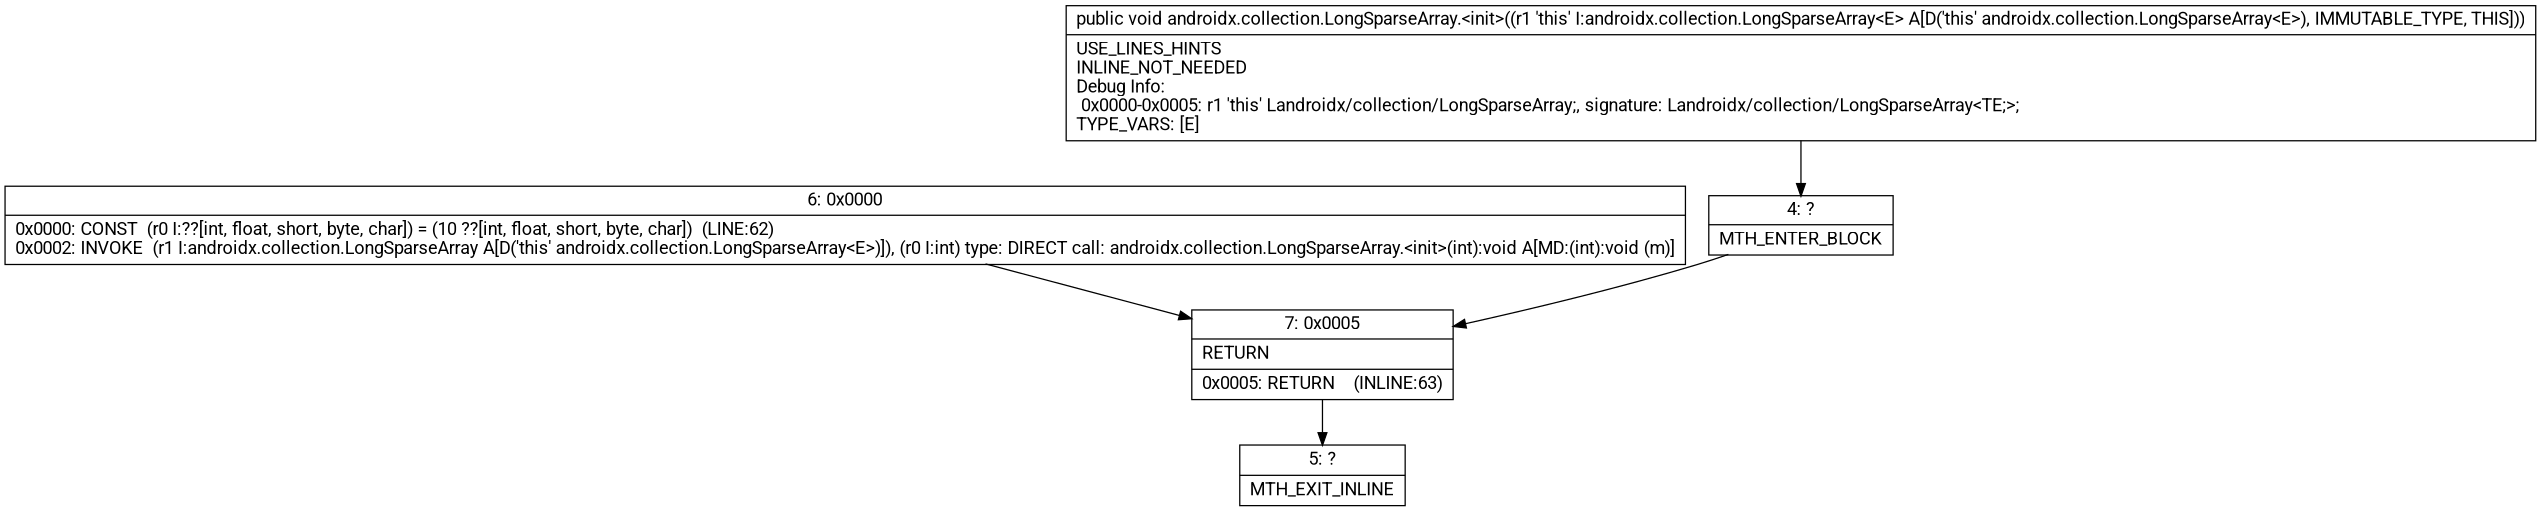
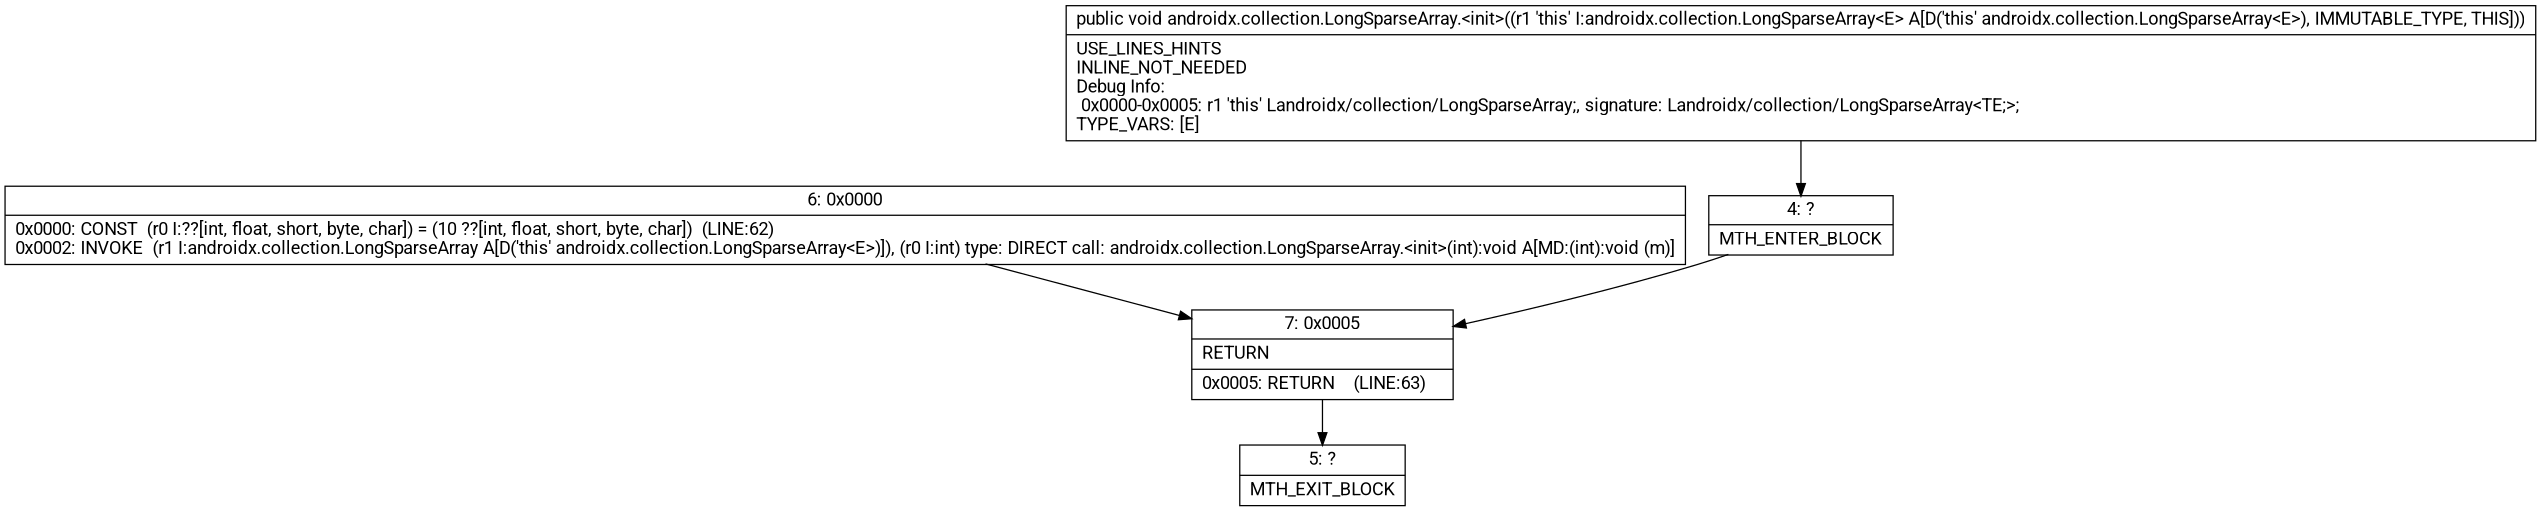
node "7: 0x0005": text "0x0005: RETURN    (INLINE:63)" -> "0x0005: RETURN    (LINE:63)"
node "5: ?": text "MTH_EXIT_INLINE" -> "MTH_EXIT_BLOCK"
